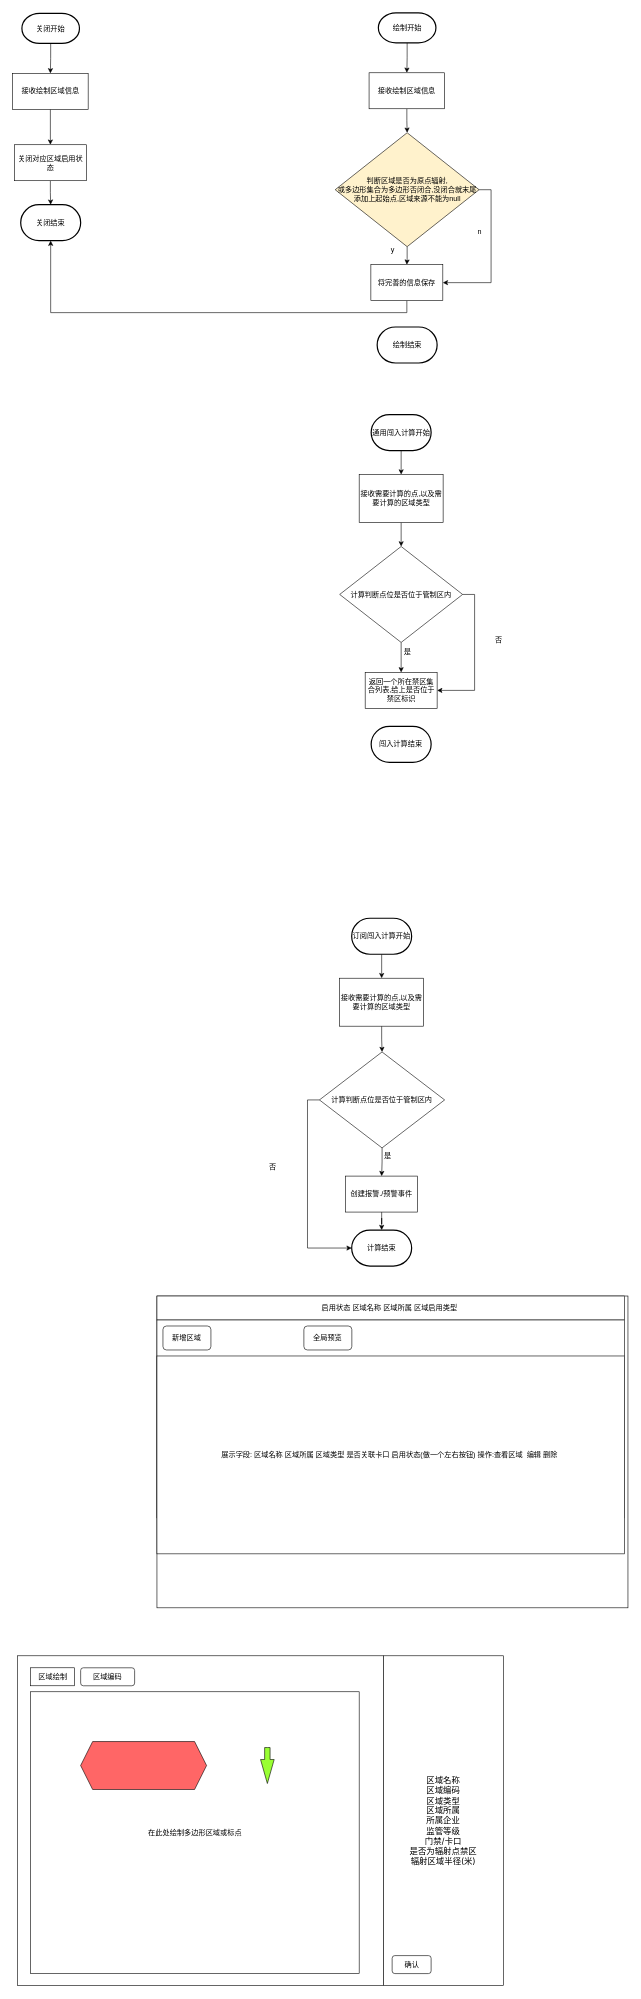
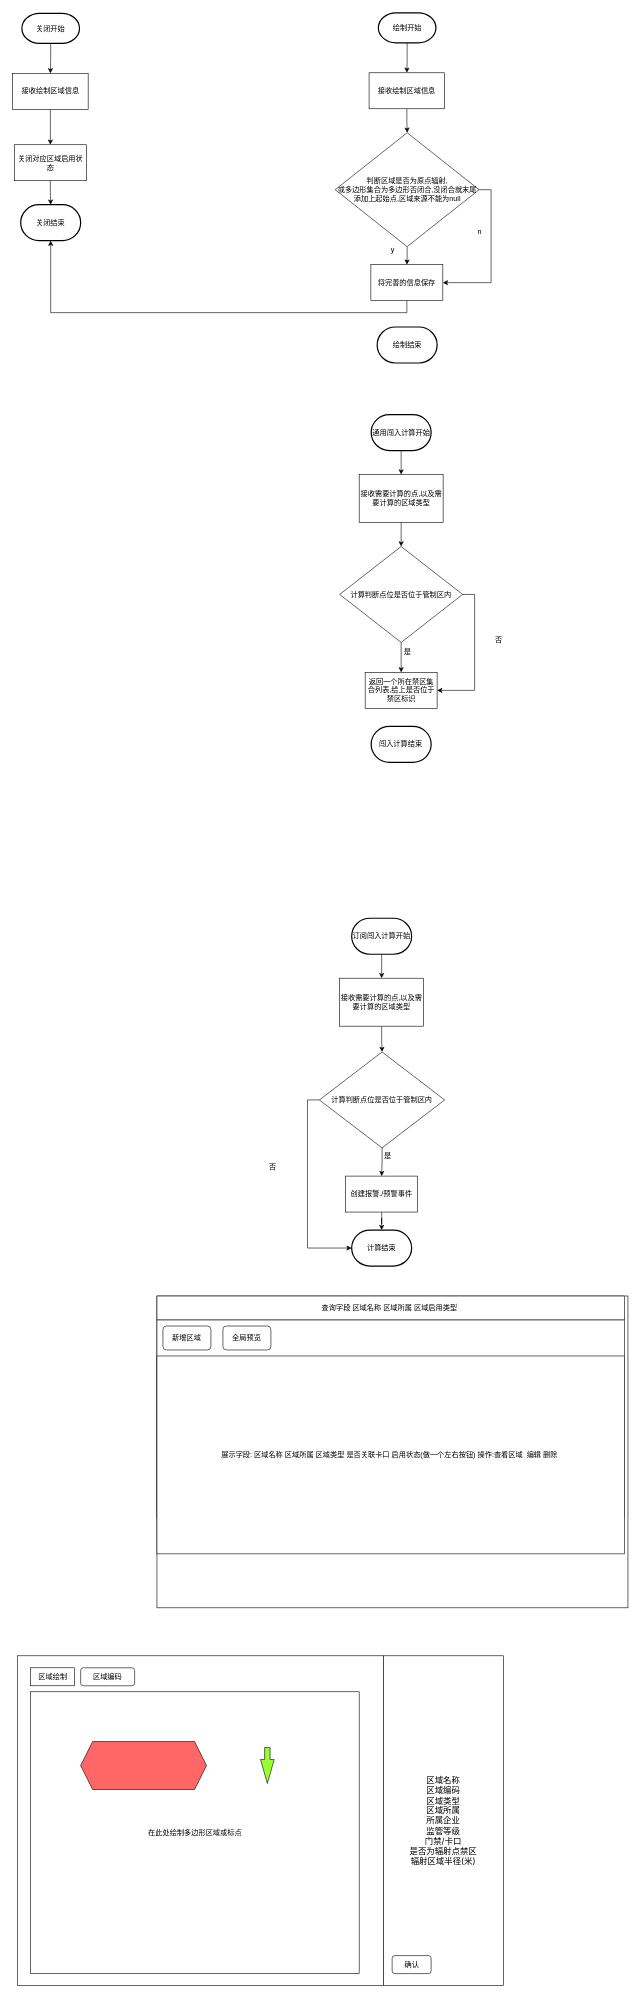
node "判断区域是否为原点辐射, 或多边形集合为多边形否闭合,没闭合就末尾添加上起始点,区域来源不能为null": fillcolor #fff2cc -> #ffffff
node "启用状态 区域名称 区域所属 区域启用类型": label "启用状态 区域名称 区域所属 区域启用类型" -> "查询字段 区域名称 区域所属 区域启用类型"
node "全局预览": moved (328, 1338) -> (247, 1338)
